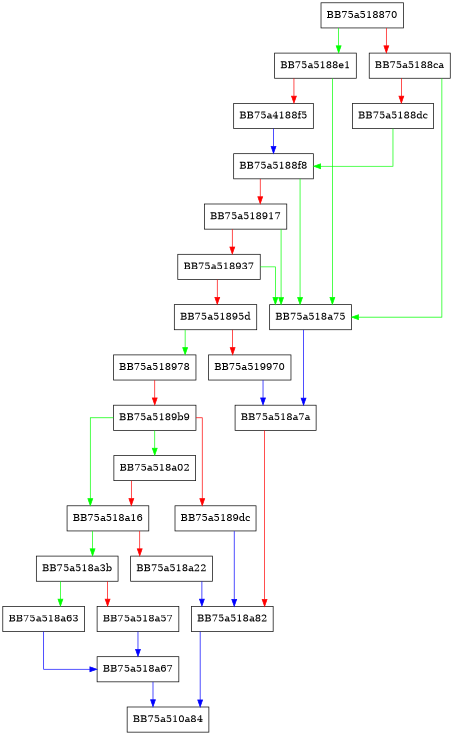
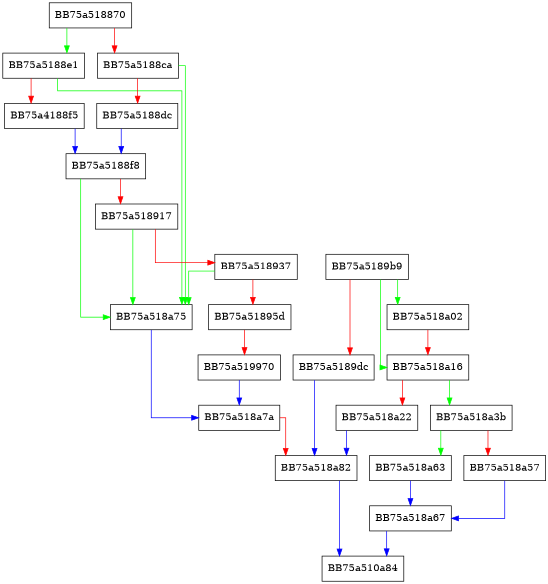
edge "BB75a5188dc" -> "BB75a5188f8": color green -> blue
node "BB75a518978": removed
